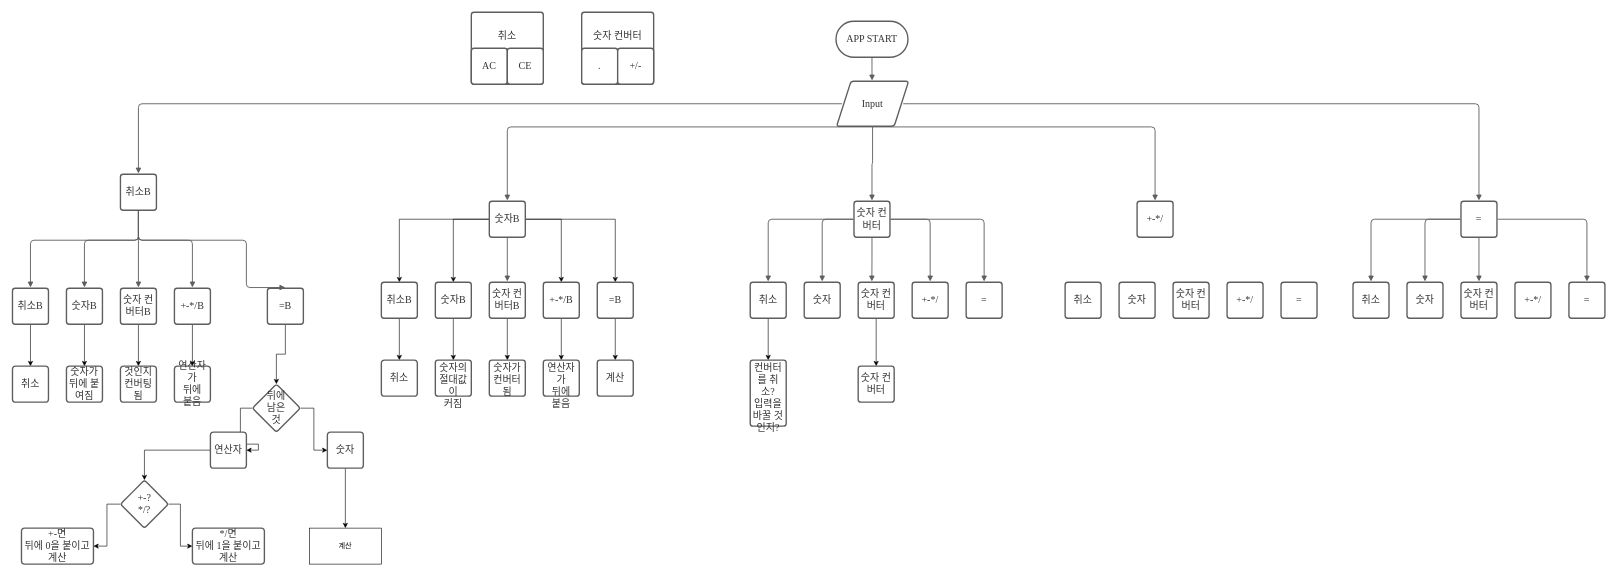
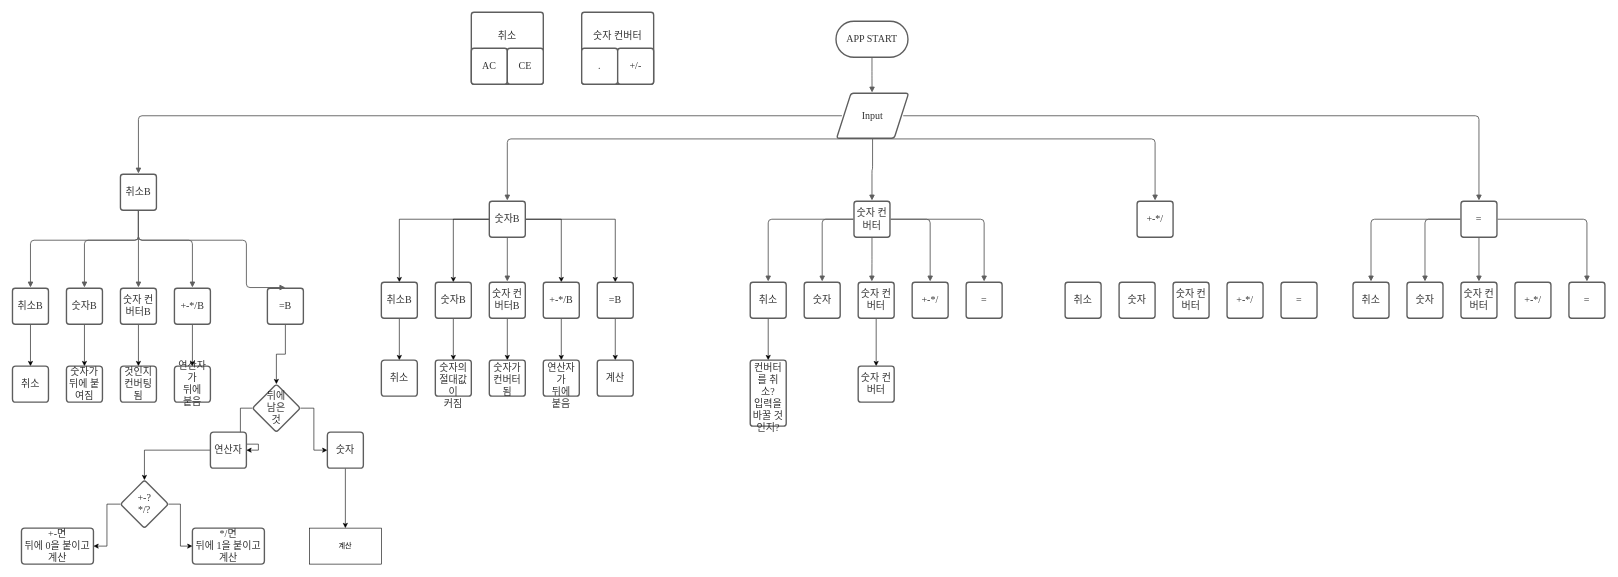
node "Input": moved (873, 104) -> (873, 116)
